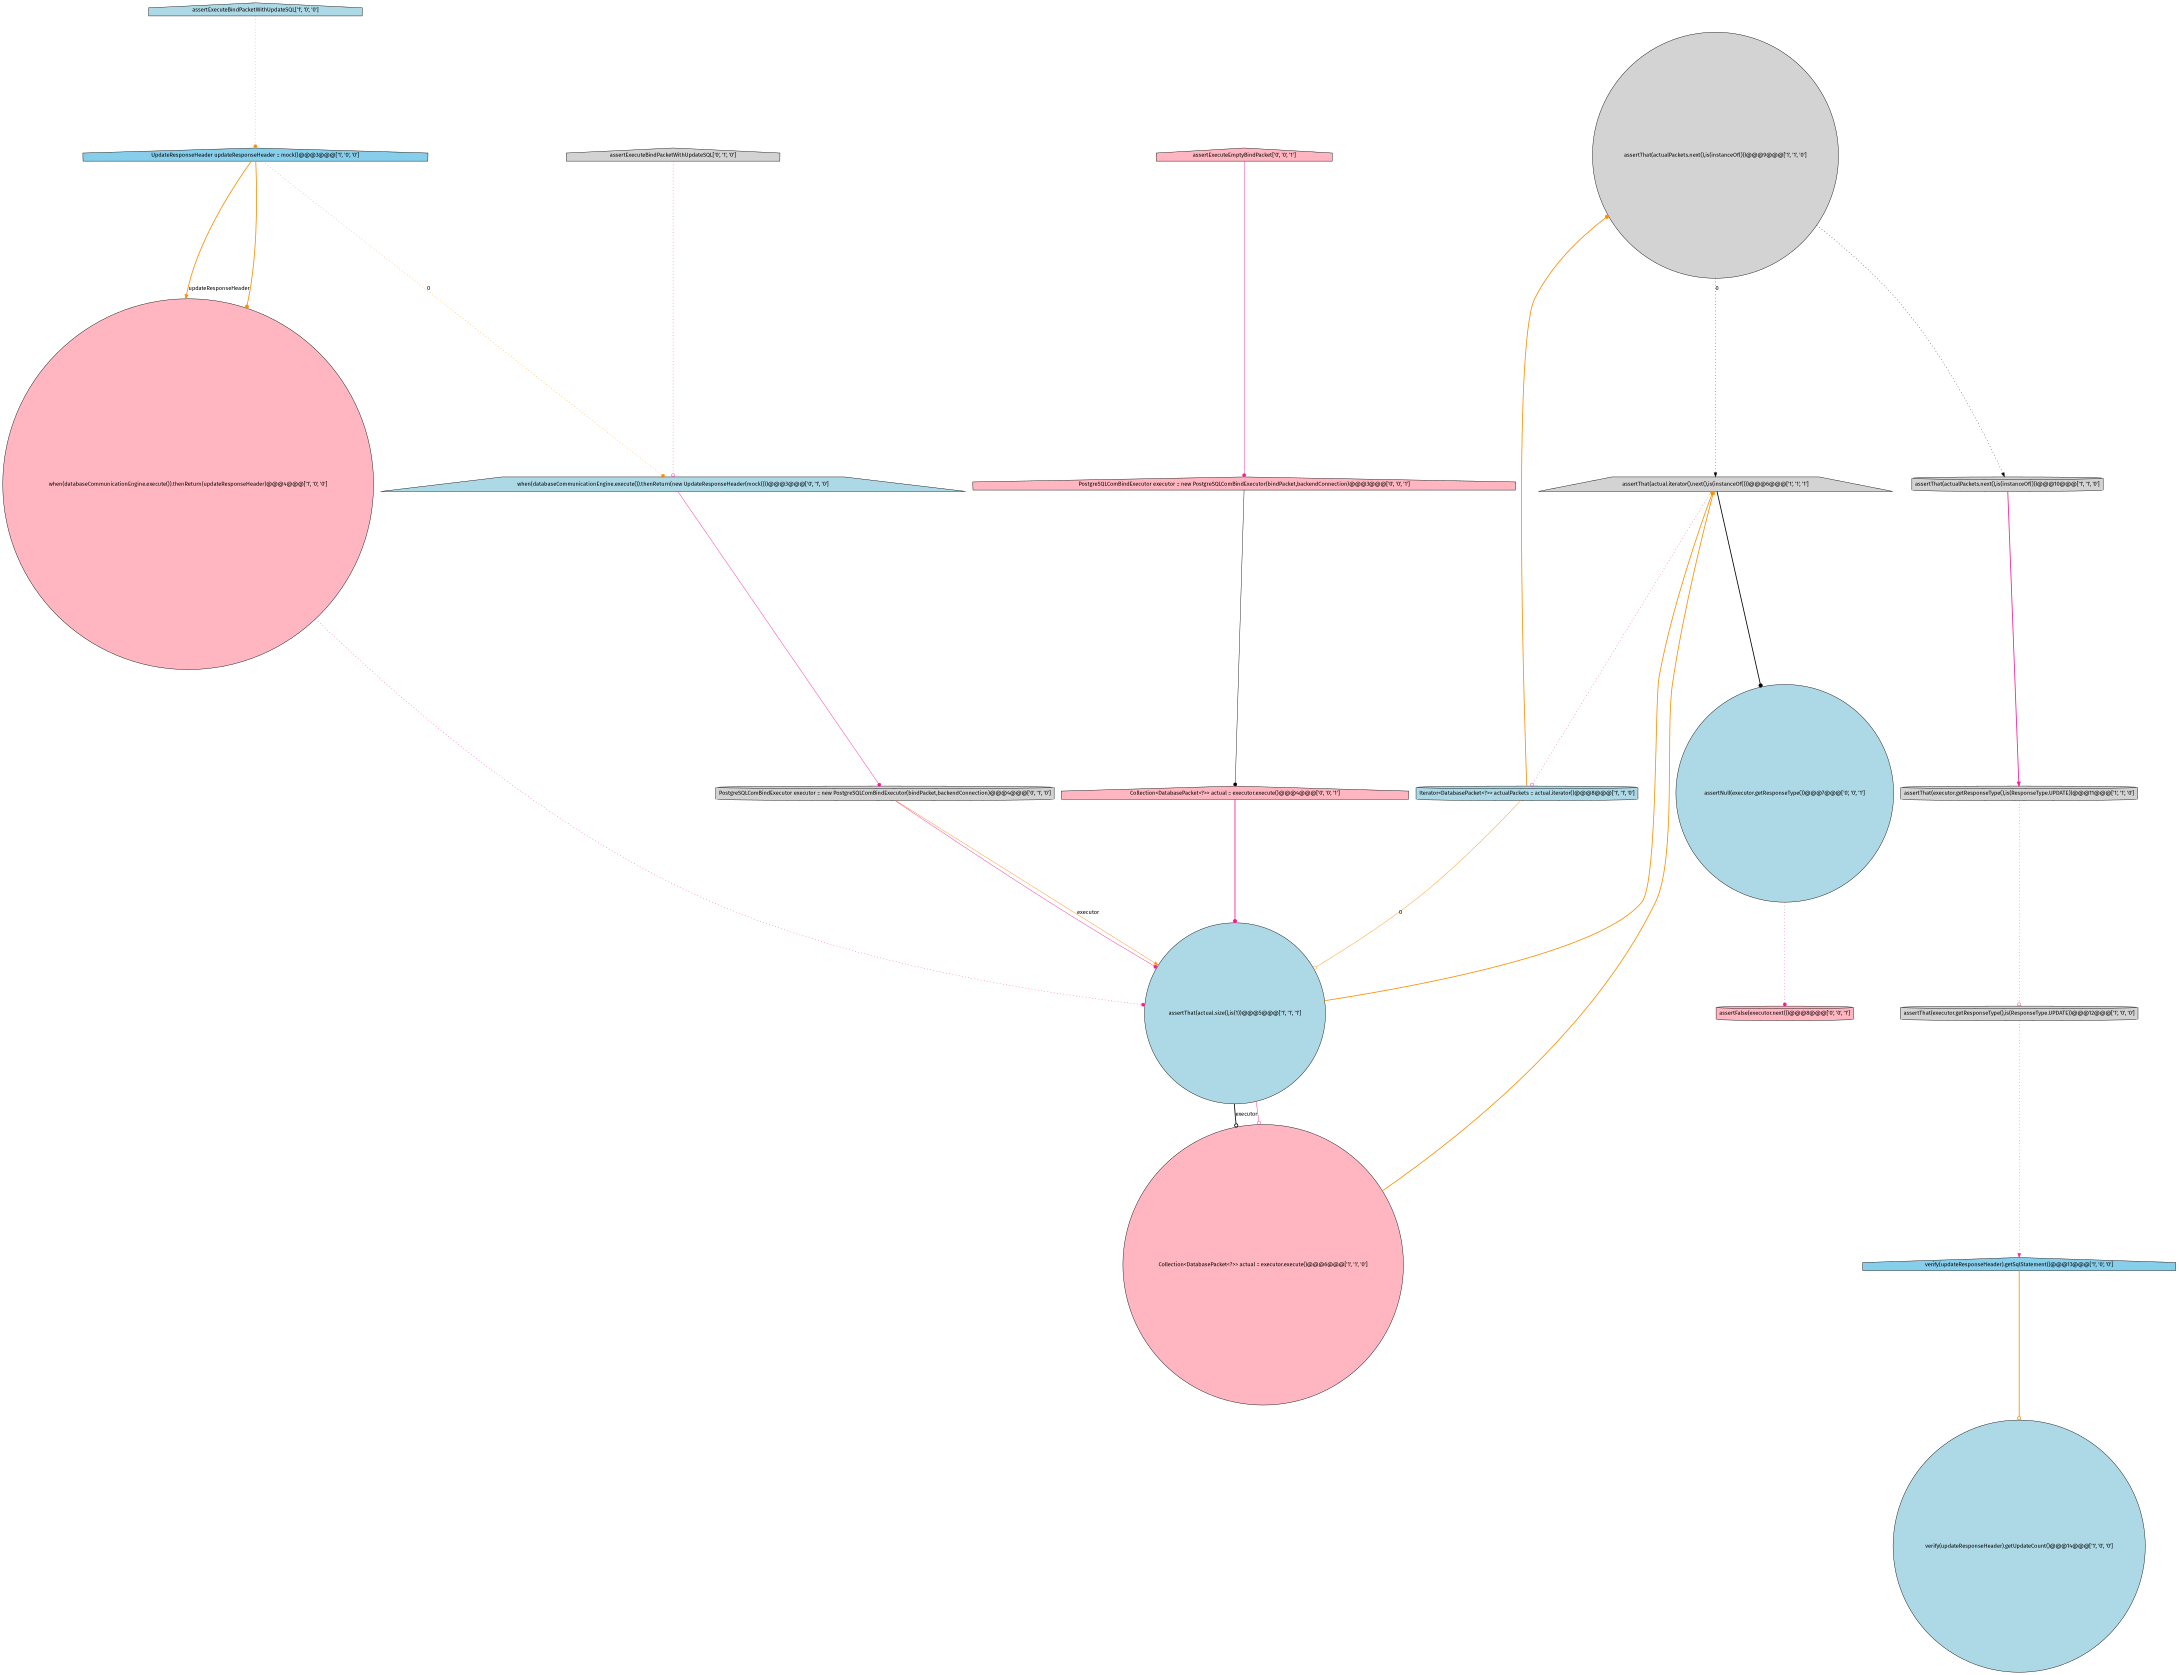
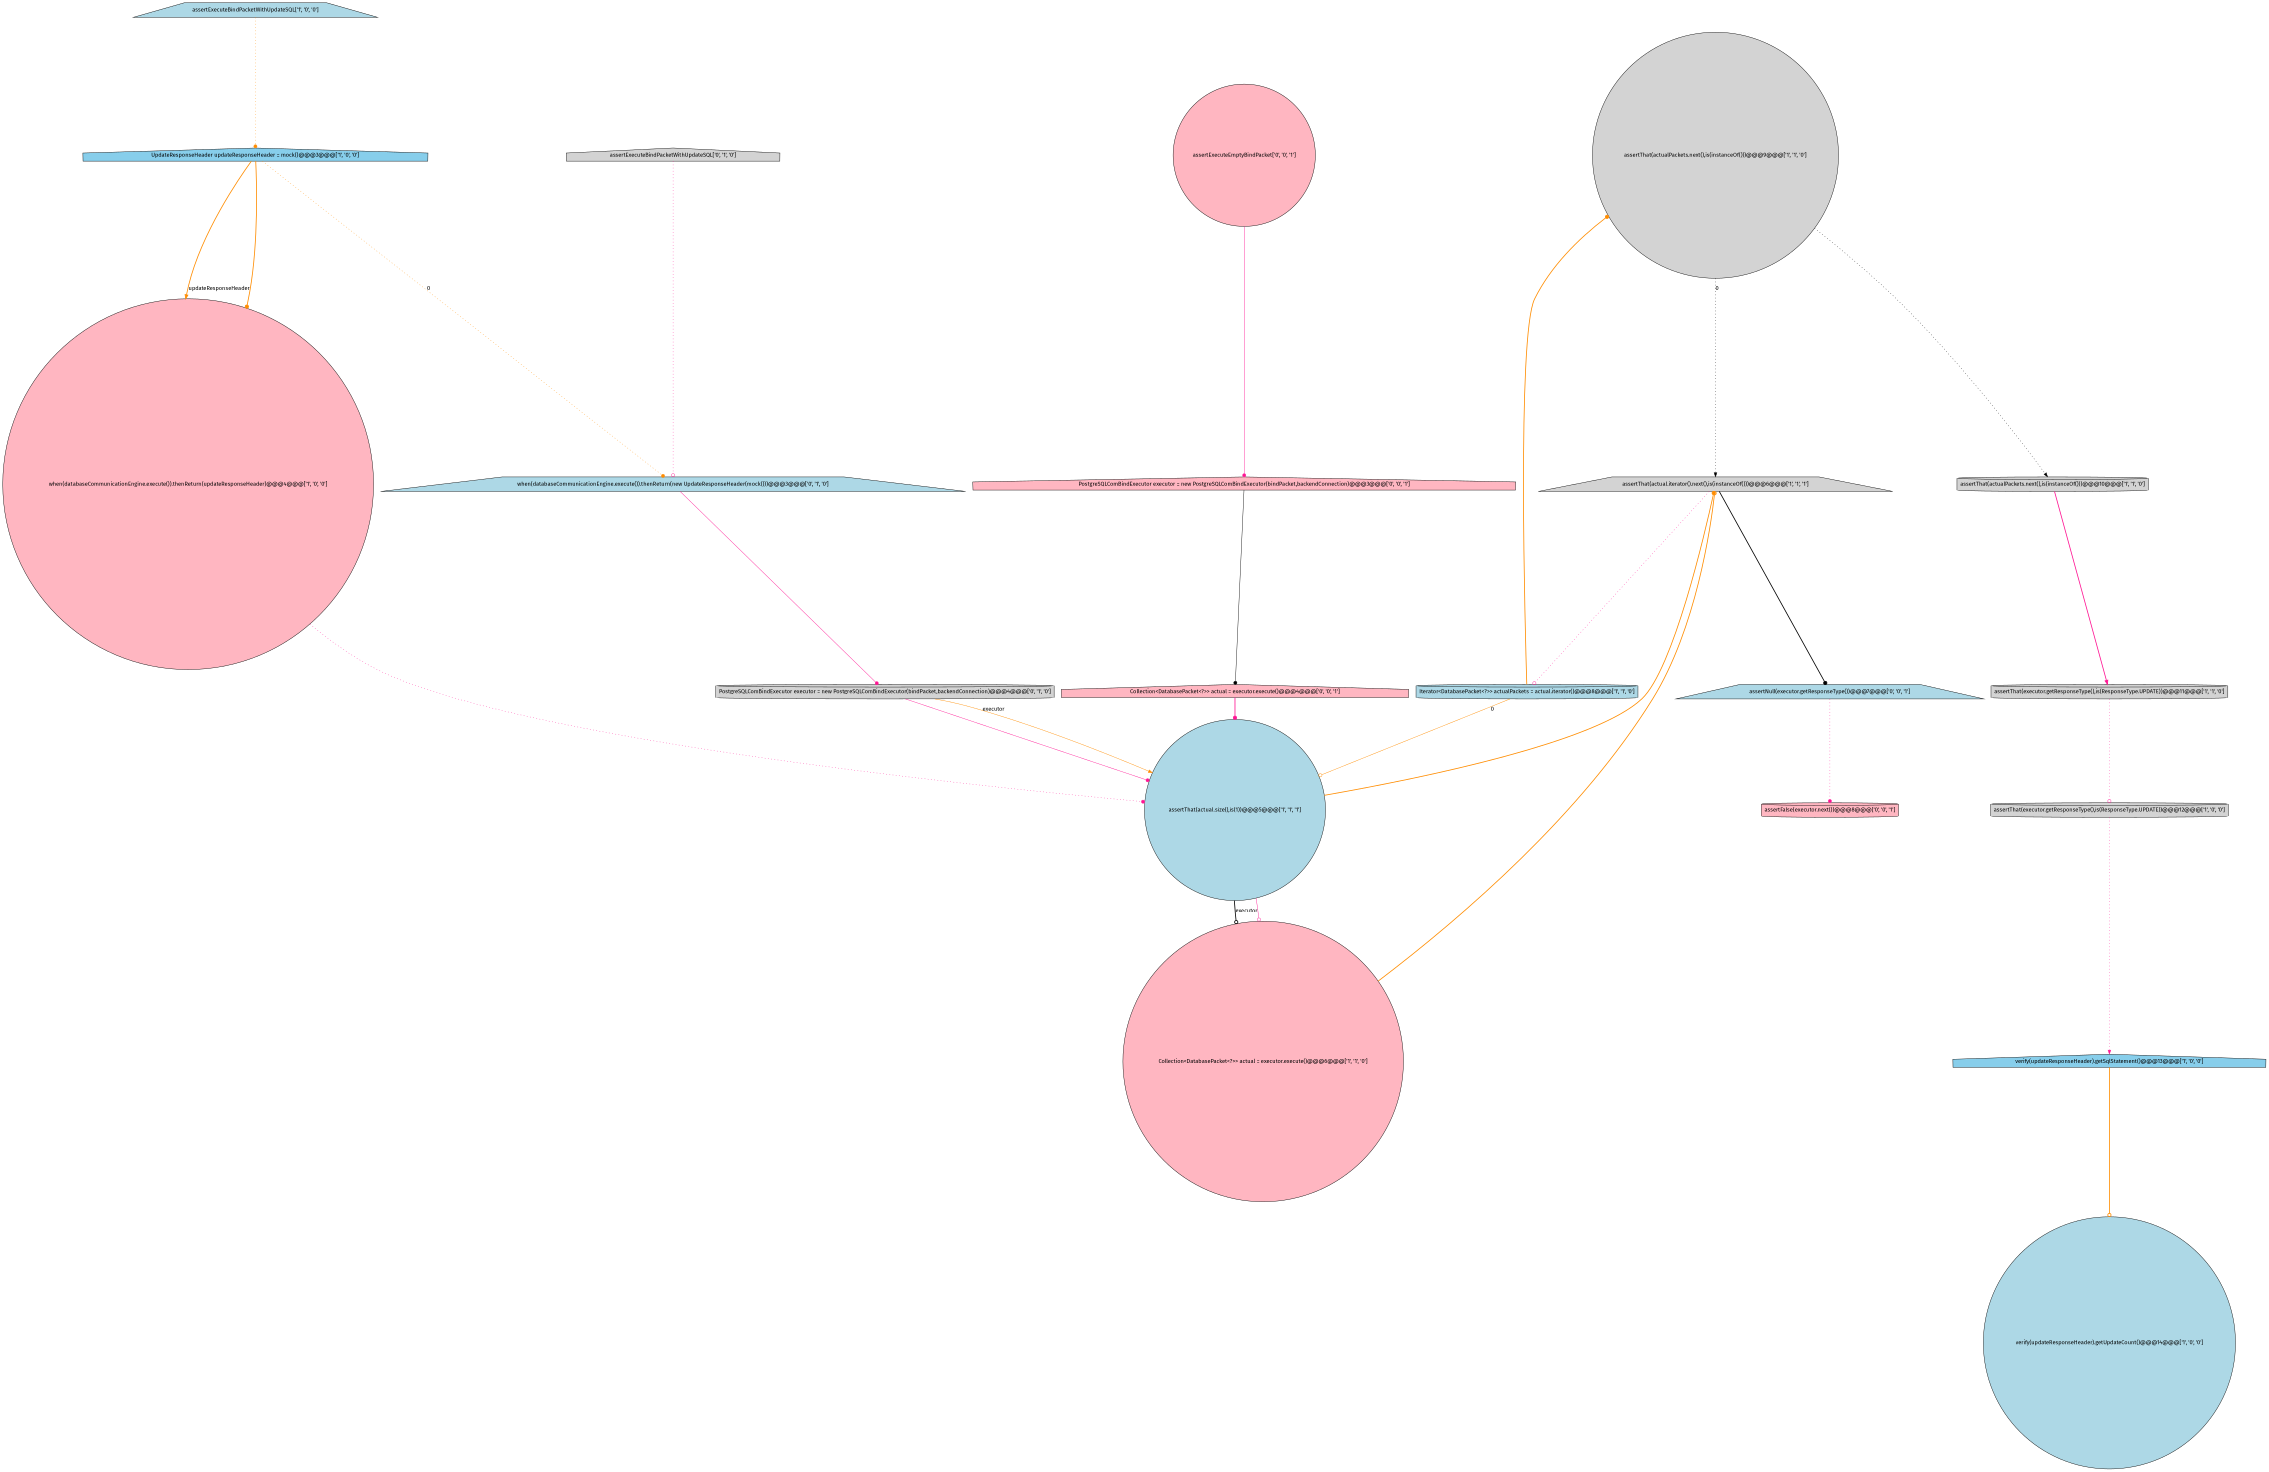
node "assertExecuteBindPacketWithUpdateSQL['1', '0', '0']": shape house -> trapezium
node "assertExecuteEmptyBindPacket['0', '0', '1']": shape house -> circle
node "assertNull(executor.getResponseType())@@@7@@@['0', '0', '1']": shape circle -> trapezium
